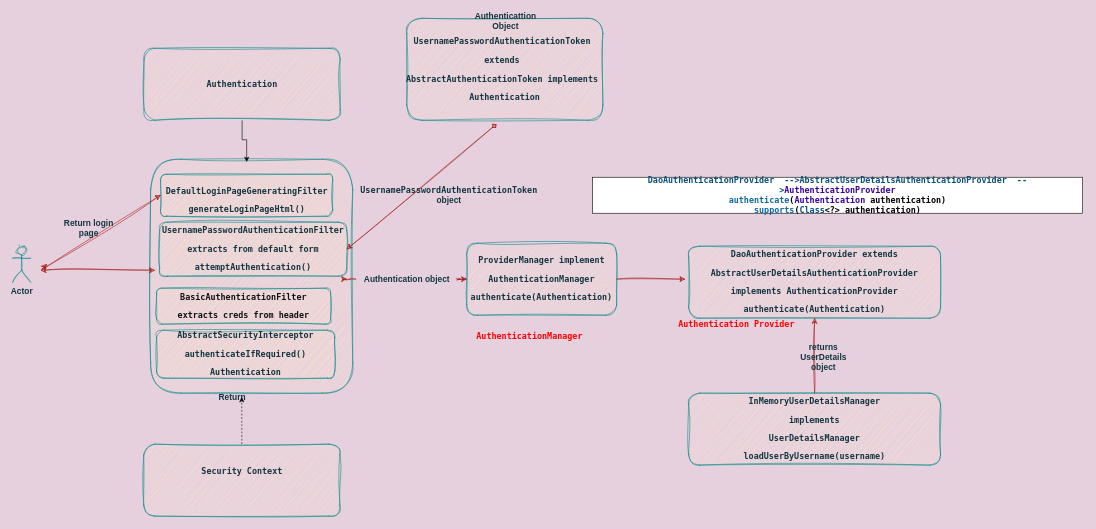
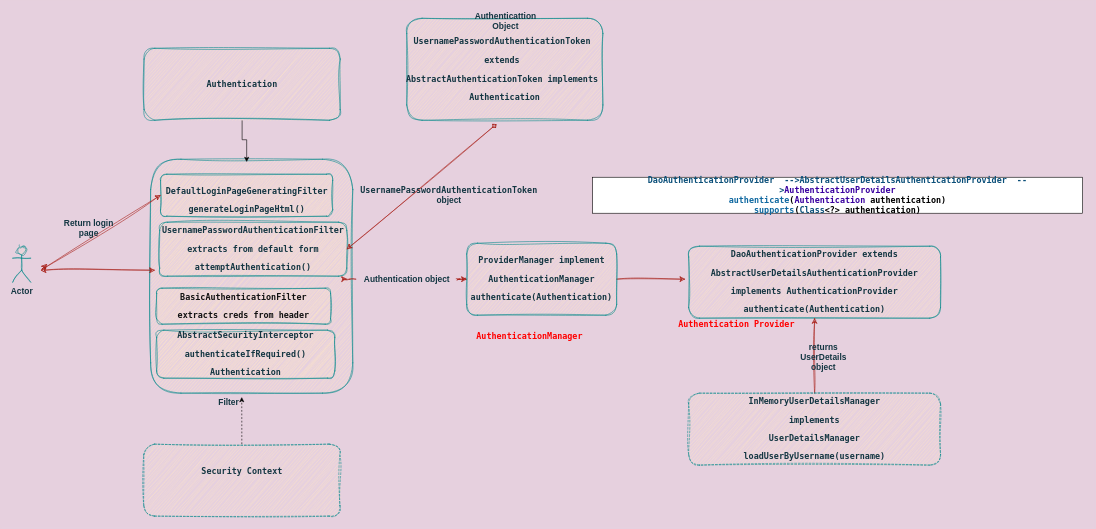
node "Return": label "Return" -> "Filter"
node "InMemoryUserDetailsManagerimplementsUserDetailsManagerloadUserByUsername(username)": style solid -> dashed
node "Security Context": style solid -> dashed
